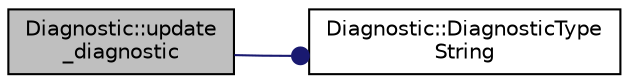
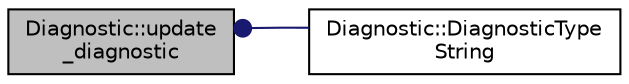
edge "Diagnostic::update _diagnostic" -> "Diagnostic::DiagnosticType String": reversed
